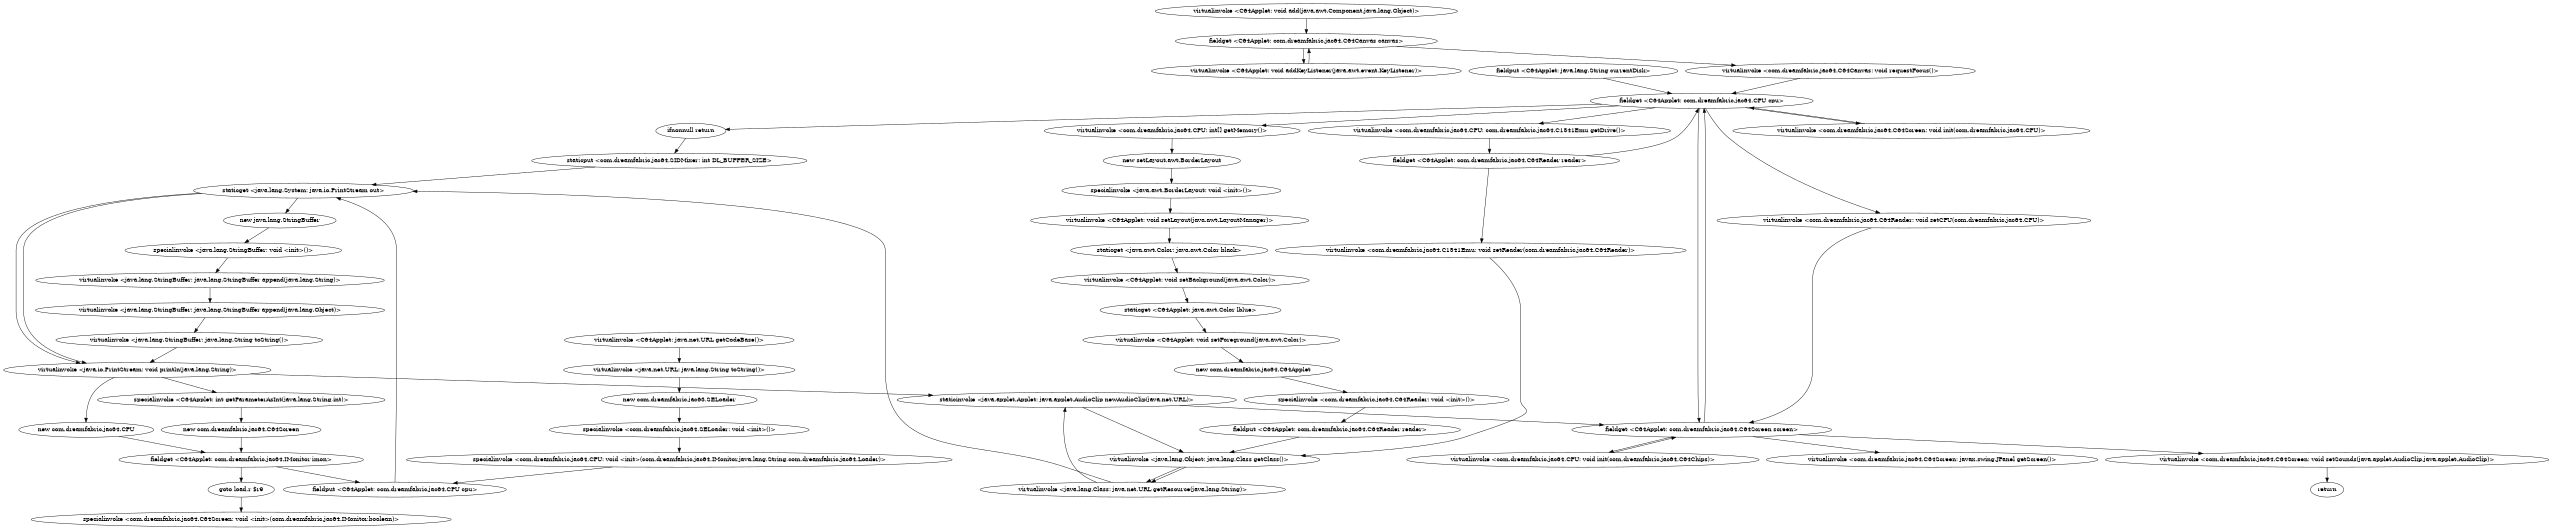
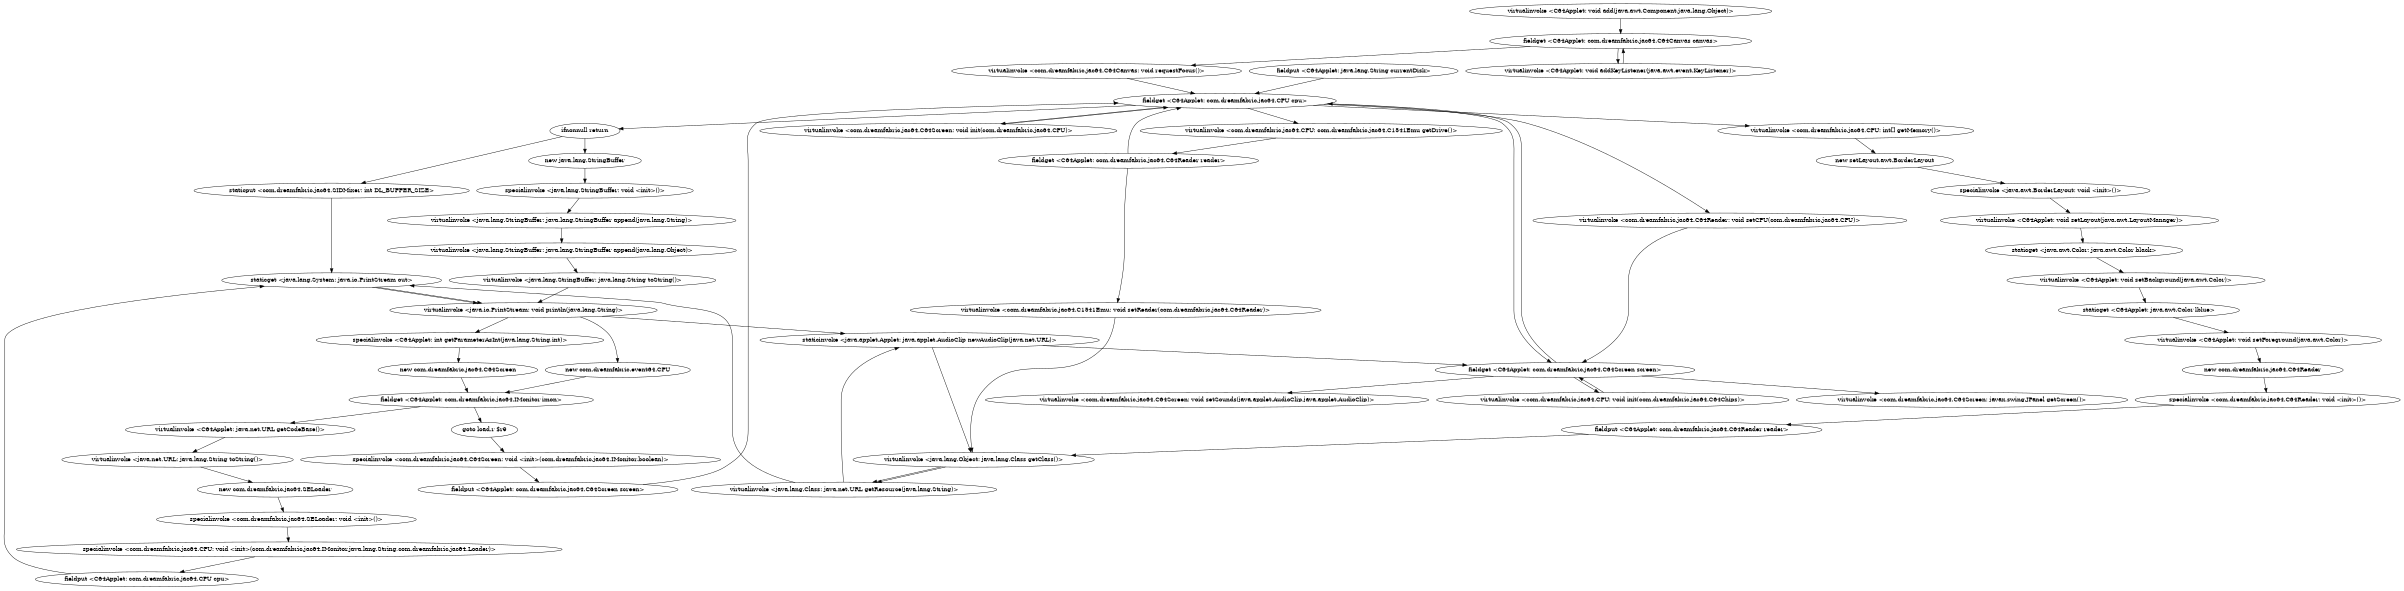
edge "staticget <java.lang.System: java.io.PrintStream out>" -> "new java.lang.StringBuffer": now "ifnonnull return" -> "new java.lang.StringBuffer"
node "new com.dreamfabric.jac64.C64Applet": label "new com.dreamfabric.jac64.C64Applet" -> "new com.dreamfabric.jac64.C64Reader"
node "new com.dreamfabric.jac63.SELoader": label "new com.dreamfabric.jac63.SELoader" -> "new com.dreamfabric.jac64.SELoader"
node "new com.dreamfabric.jac64.CPU": label "new com.dreamfabric.jac64.CPU" -> "new com.dreamfabric.event64.CPU"
edge "fieldget <C64Applet: com.dreamfabric.jac64.IMonitor imon>" -> "fieldput <C64Applet: com.dreamfabric.jac64.CPU cpu>": now "fieldget <C64Applet: com.dreamfabric.jac64.IMonitor imon>" -> "virtualinvoke <C64Applet: java.net.URL getCodeBase()>"
node "fieldput <C64Applet: com.dreamfabric.jac64.C64Screen screen>": added
node "return": removed
